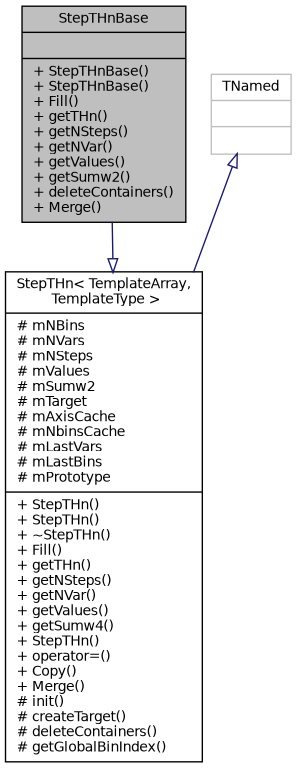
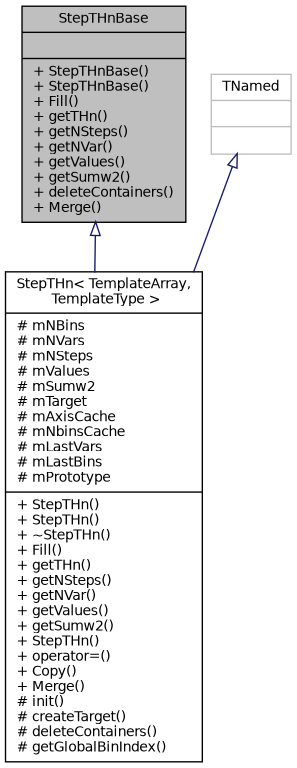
edge "StepTHnBase" -> "StepTHn< TemplateArray,": reversed
node "StepTHn< TemplateArray,": text "+ getSumw4()" -> "+ getSumw2()"
